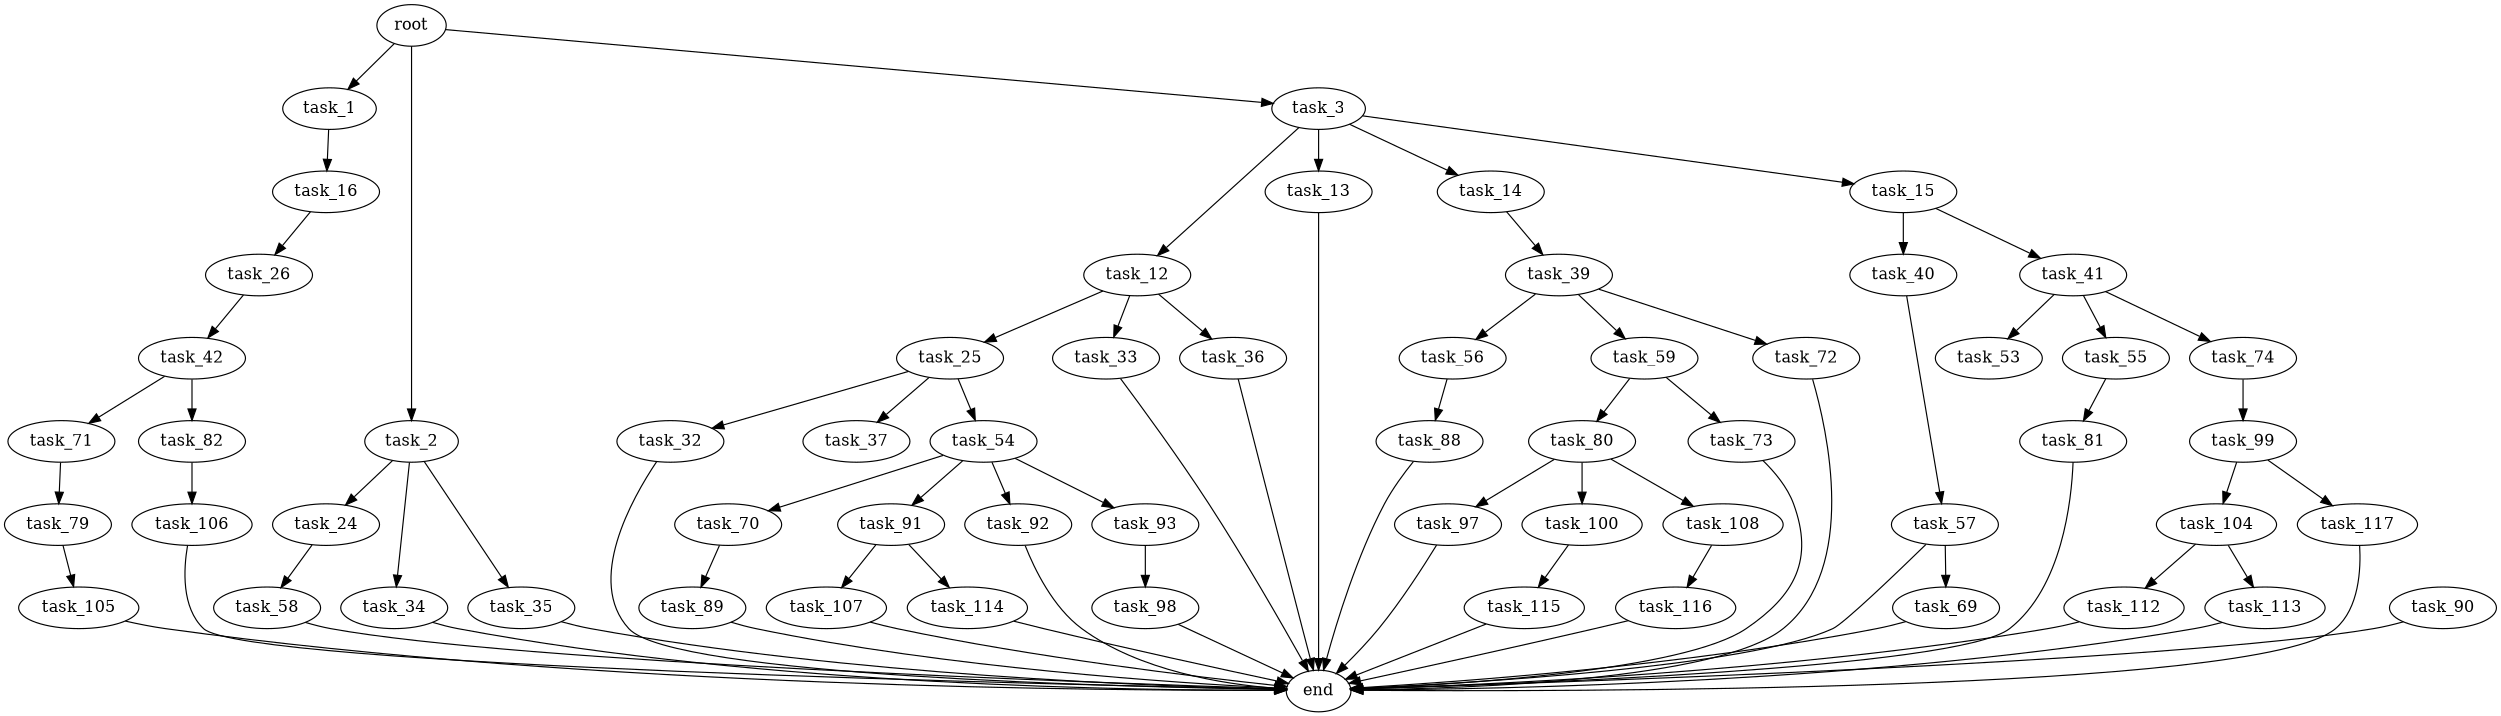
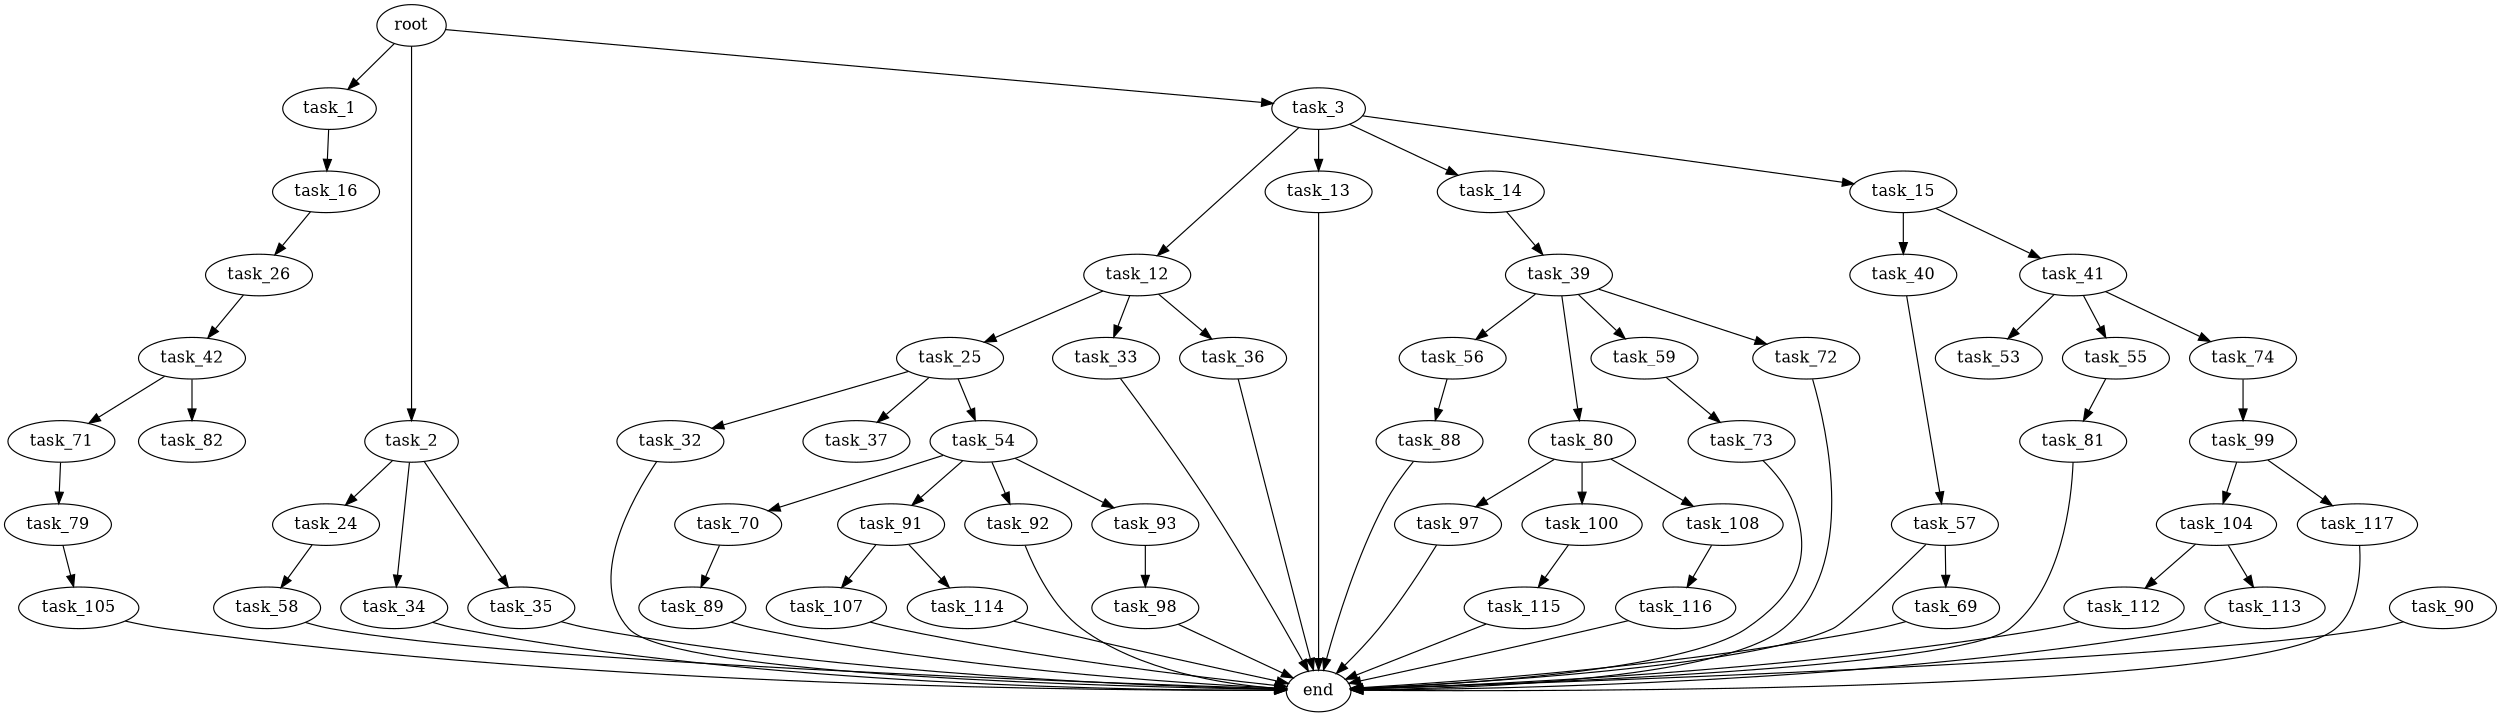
edge "task_59" -> "task_80": now "task_39" -> "task_80"
node "task_106": removed
